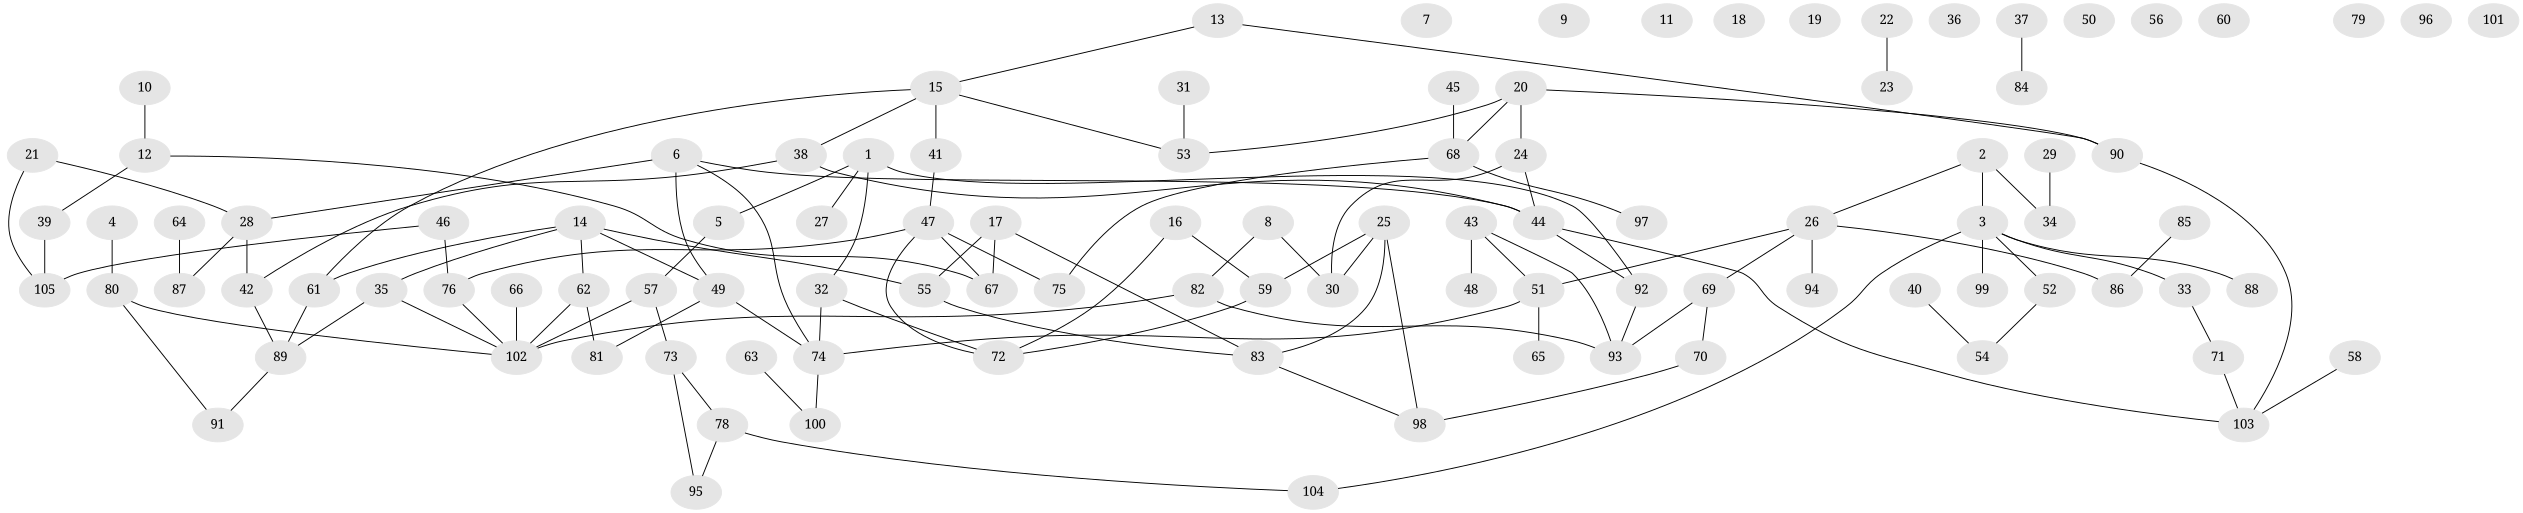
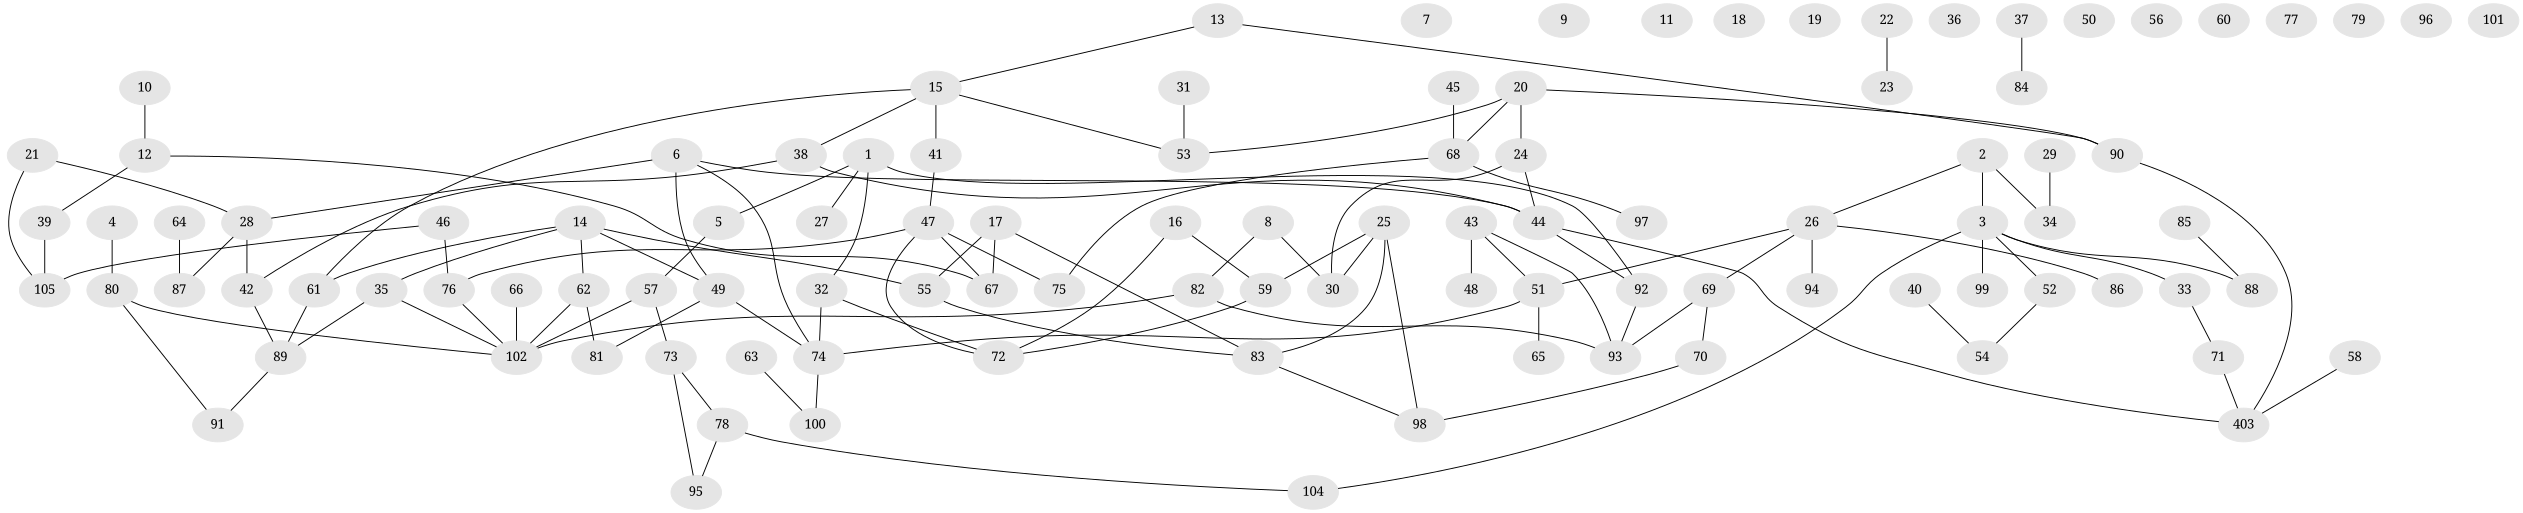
node "77": added
edge "85" -- "86": now "85" -- "88"
node "103": label "103" -> "403"
